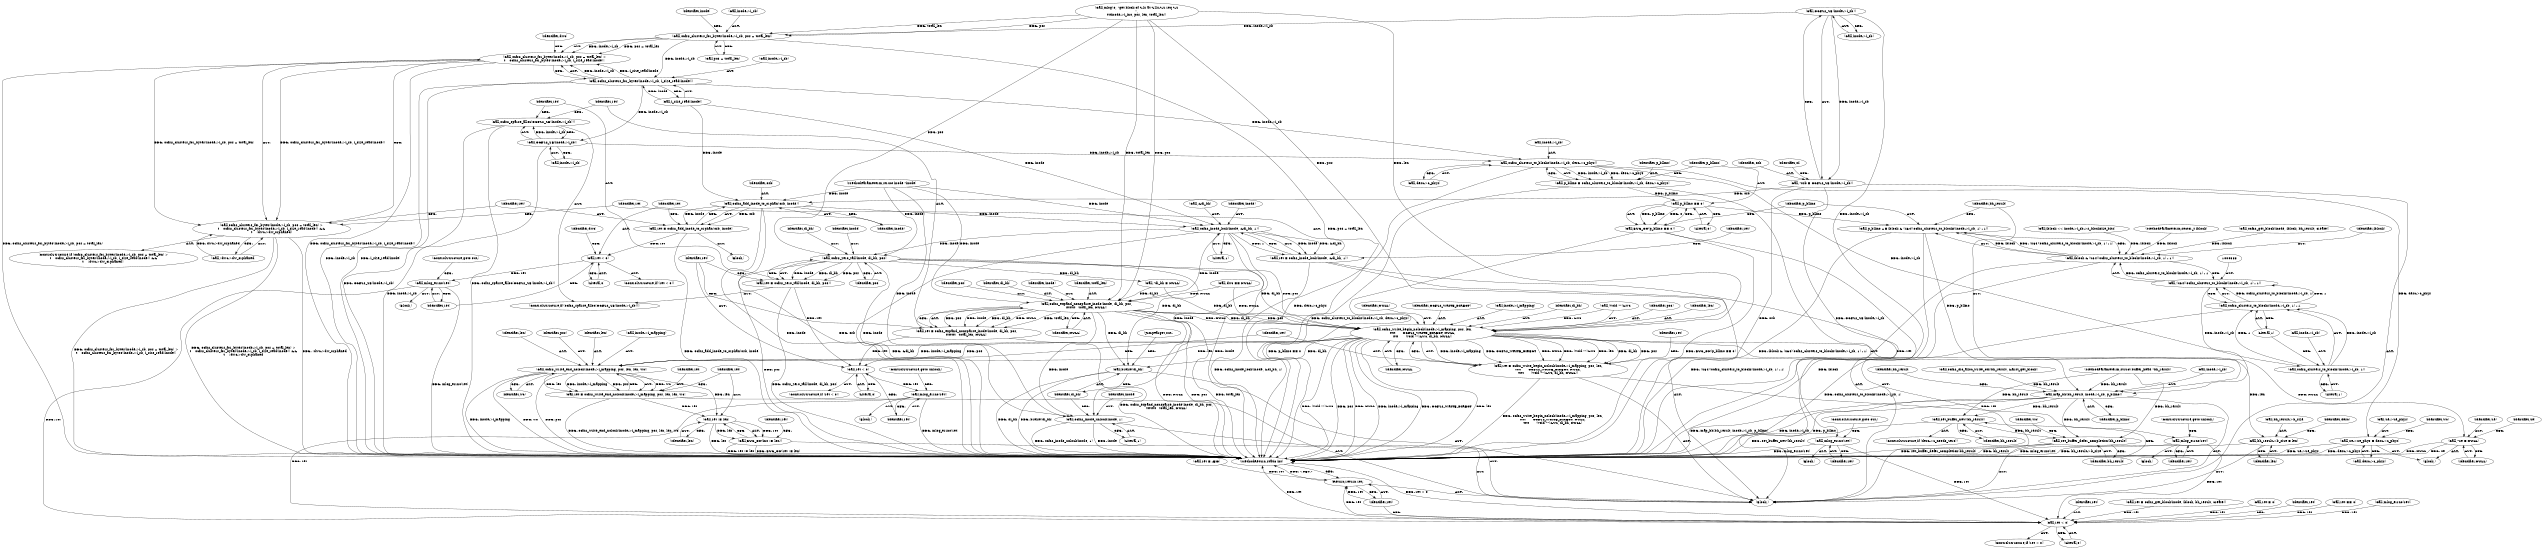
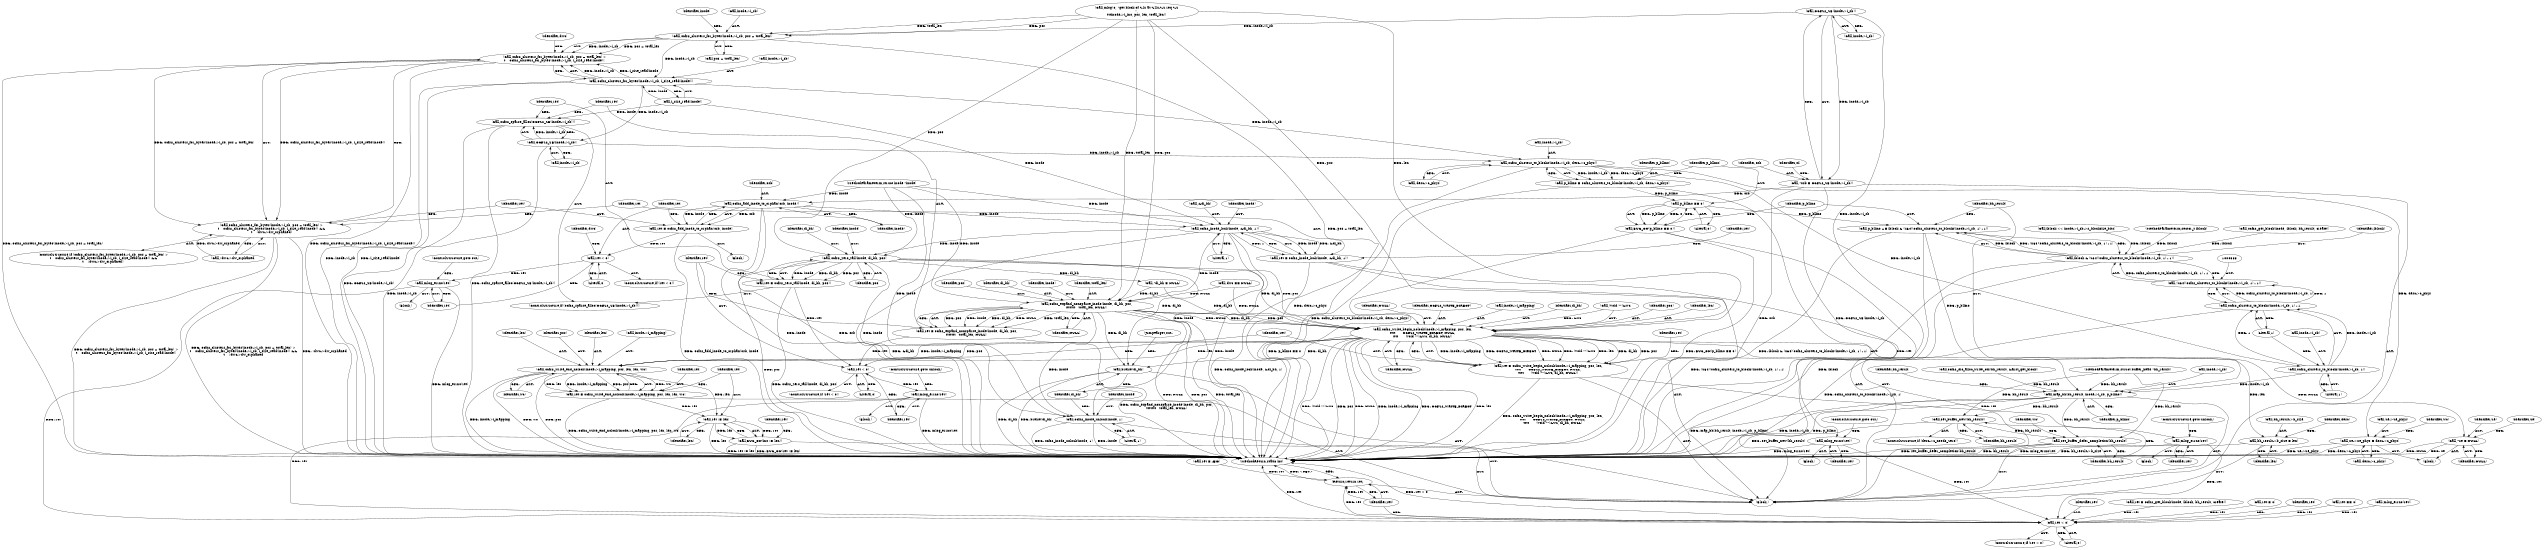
edge "(Call,i_size_read(inode))" -> "(Call,ocfs2_add_inode_to_orphan(osb, inode))": now "(Call,i_size_read(inode))" -> "(Call,ocfs2_sparse_alloc(OCFS2_SB(inode->i_sb)))"
edge "(Call,(u64)(ocfs2_clusters_to_blocks(inode->i_sb, 1) - 1))" -> "(Call,map_bh(bh_result, inode->i_sb, p_blkno))": now "(Call,ocfs2_clusters_to_blocks(inode->i_sb, 1))" -> "(Call,map_bh(bh_result, inode->i_sb, p_blkno))"
